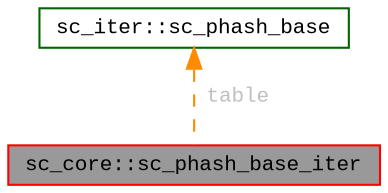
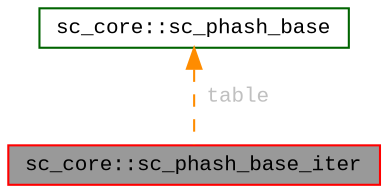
node "sc_iter::sc_phash_base": label "sc_iter::sc_phash_base" -> "sc_core::sc_phash_base"
